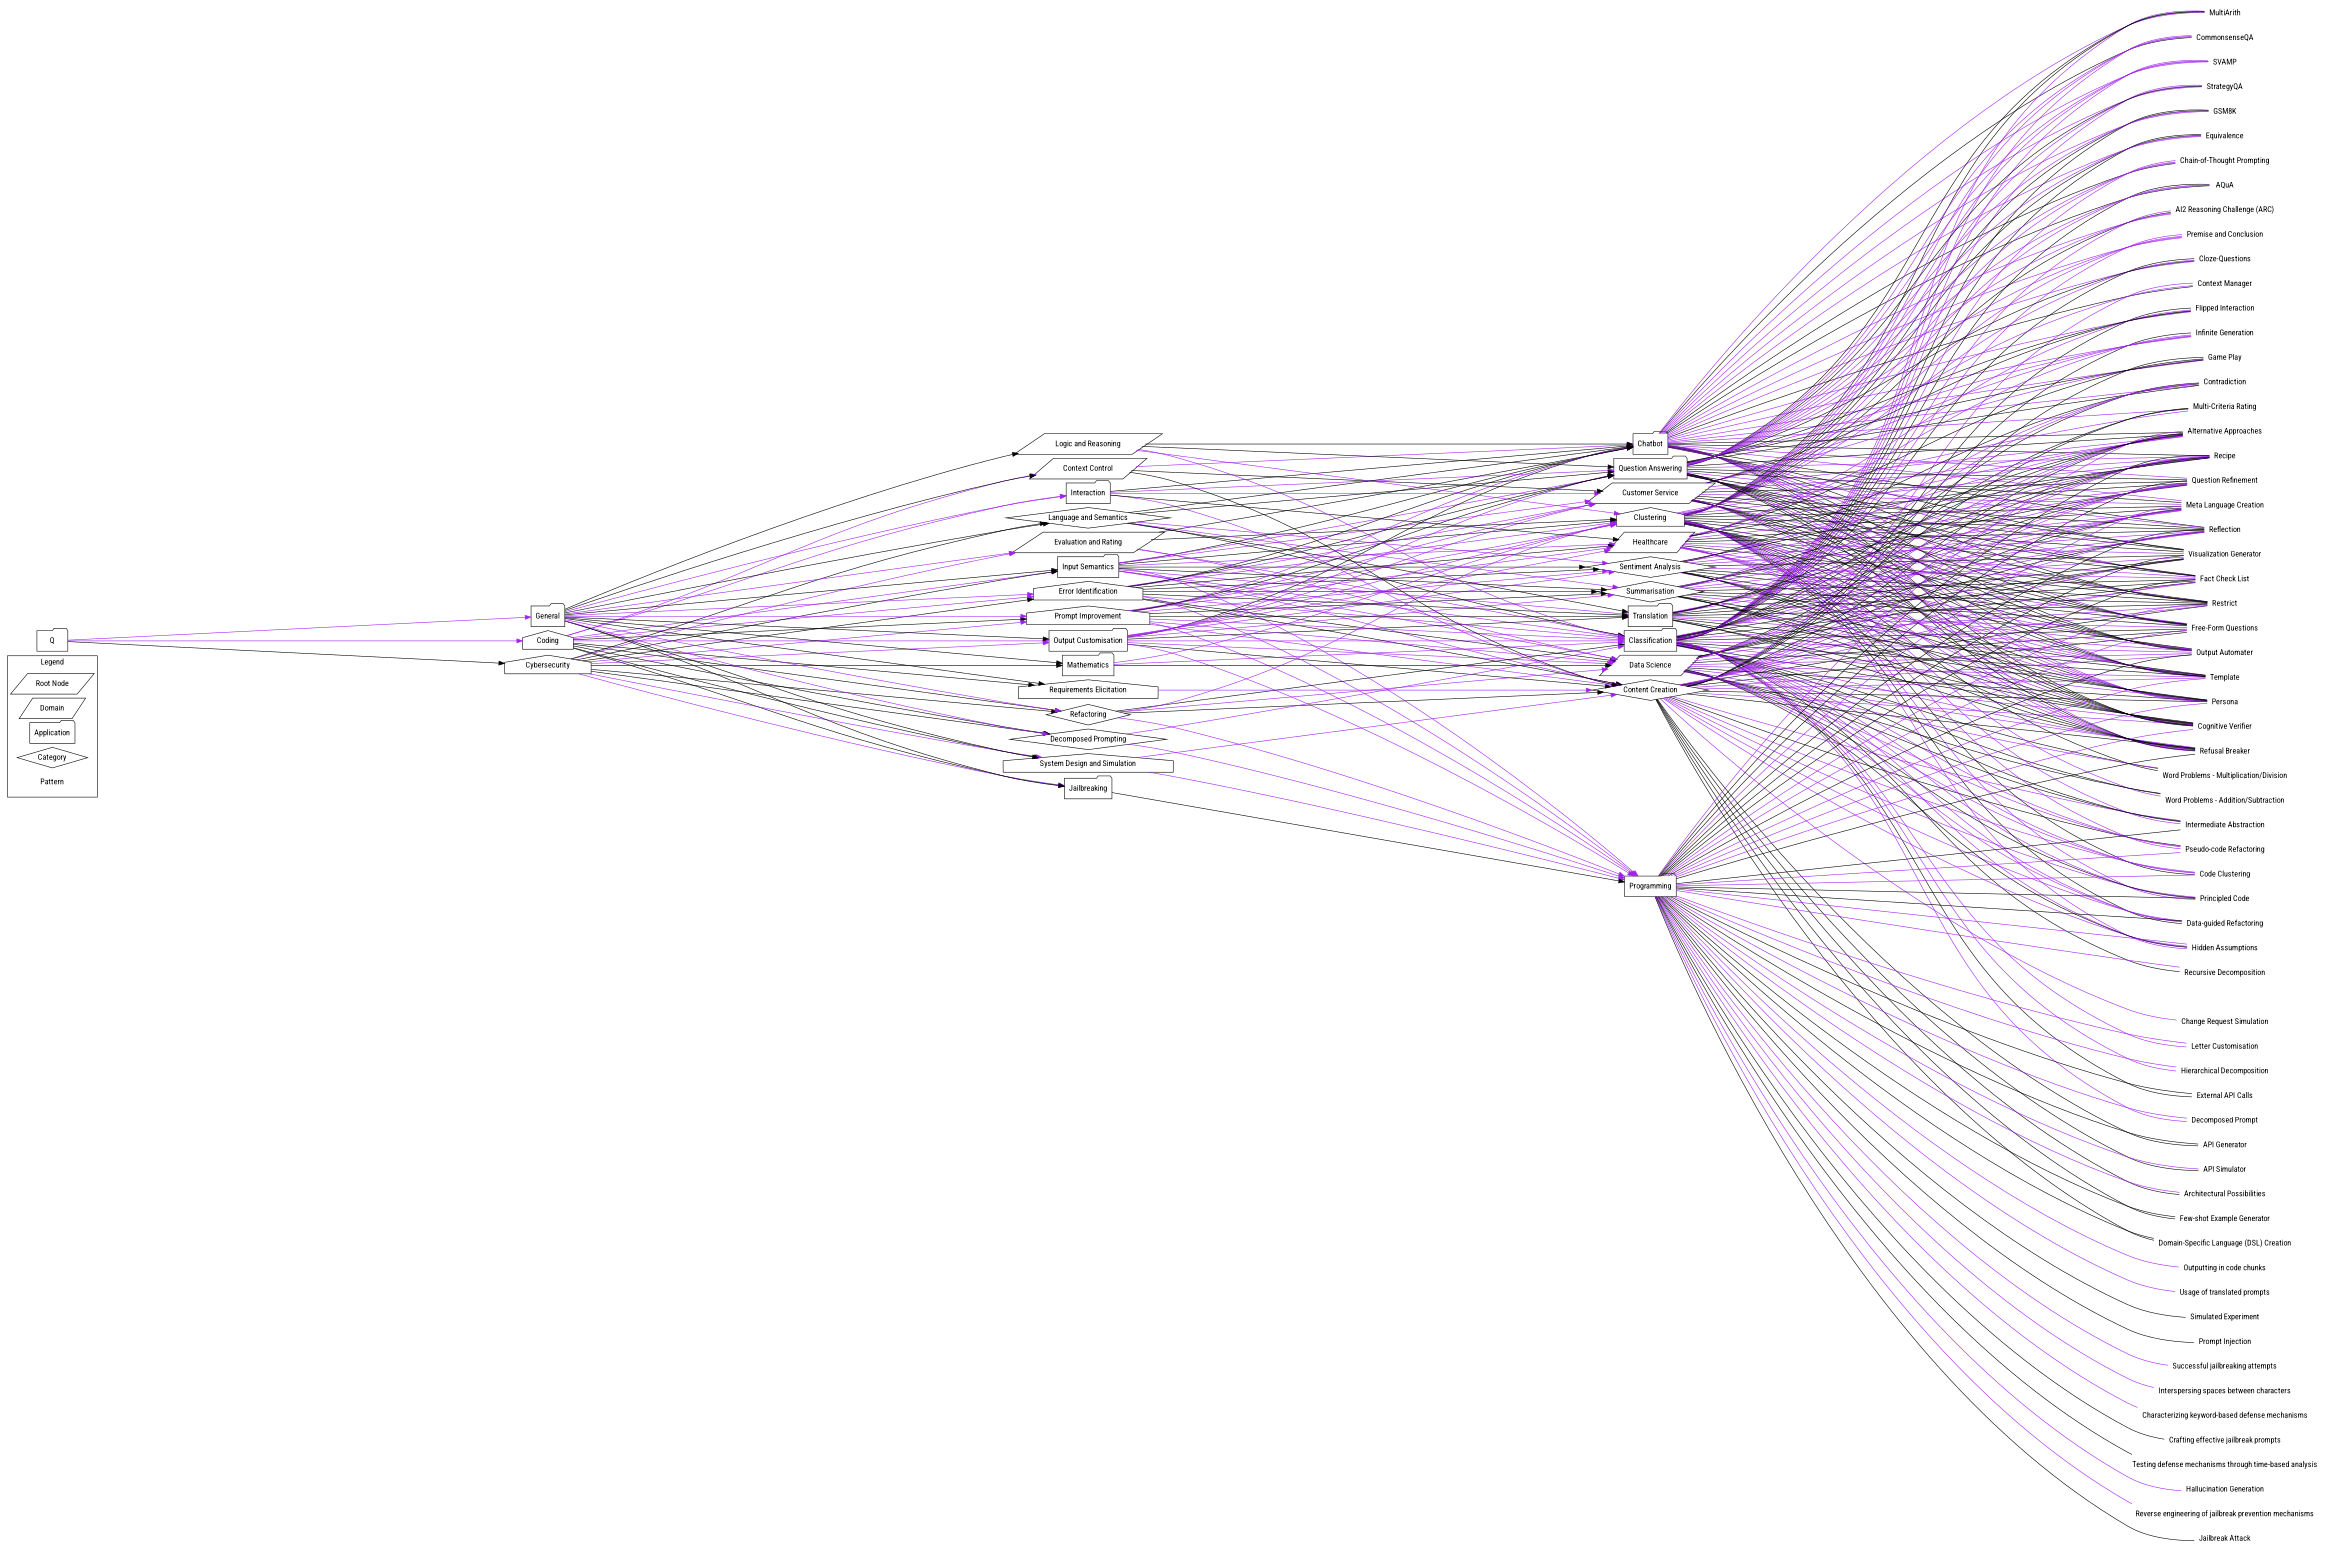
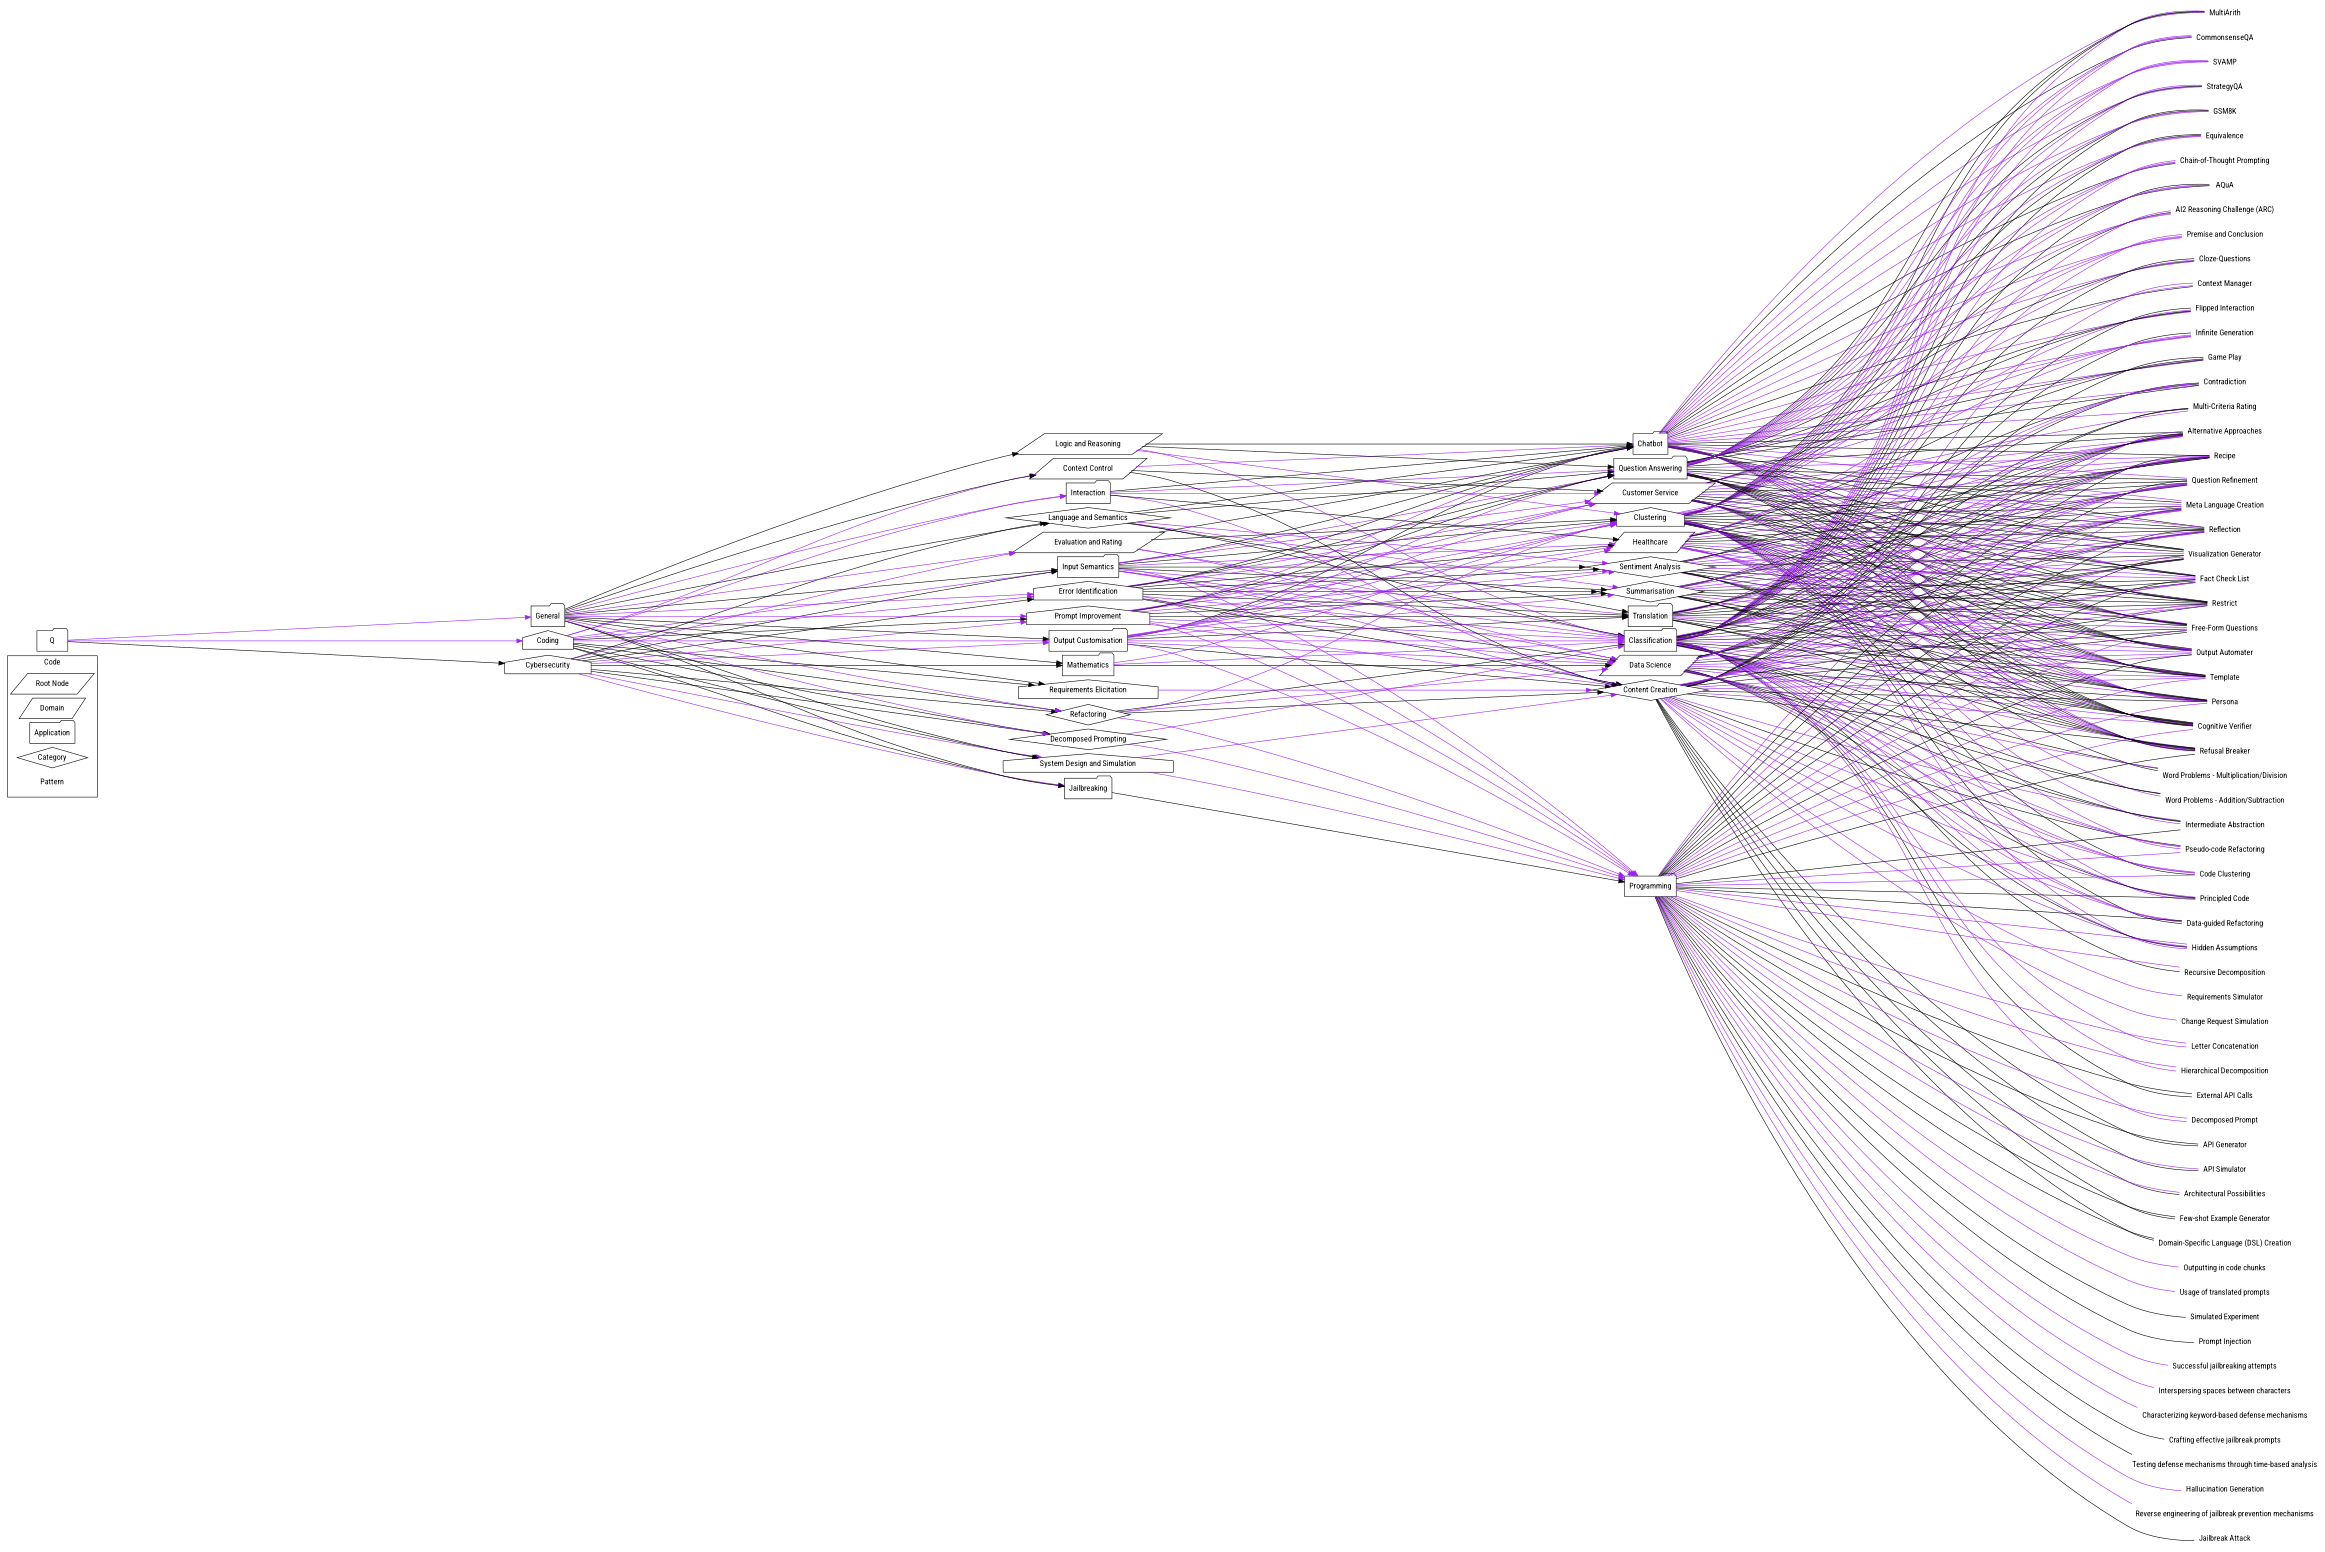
cluster "Legend": label "Legend" -> "Code"
edge "Data Science" -- "Refusal Breaker": removed
node "Requirements Simulator": added
node "Letter Customisation": label "Letter Customisation" -> "Letter Concatenation"
